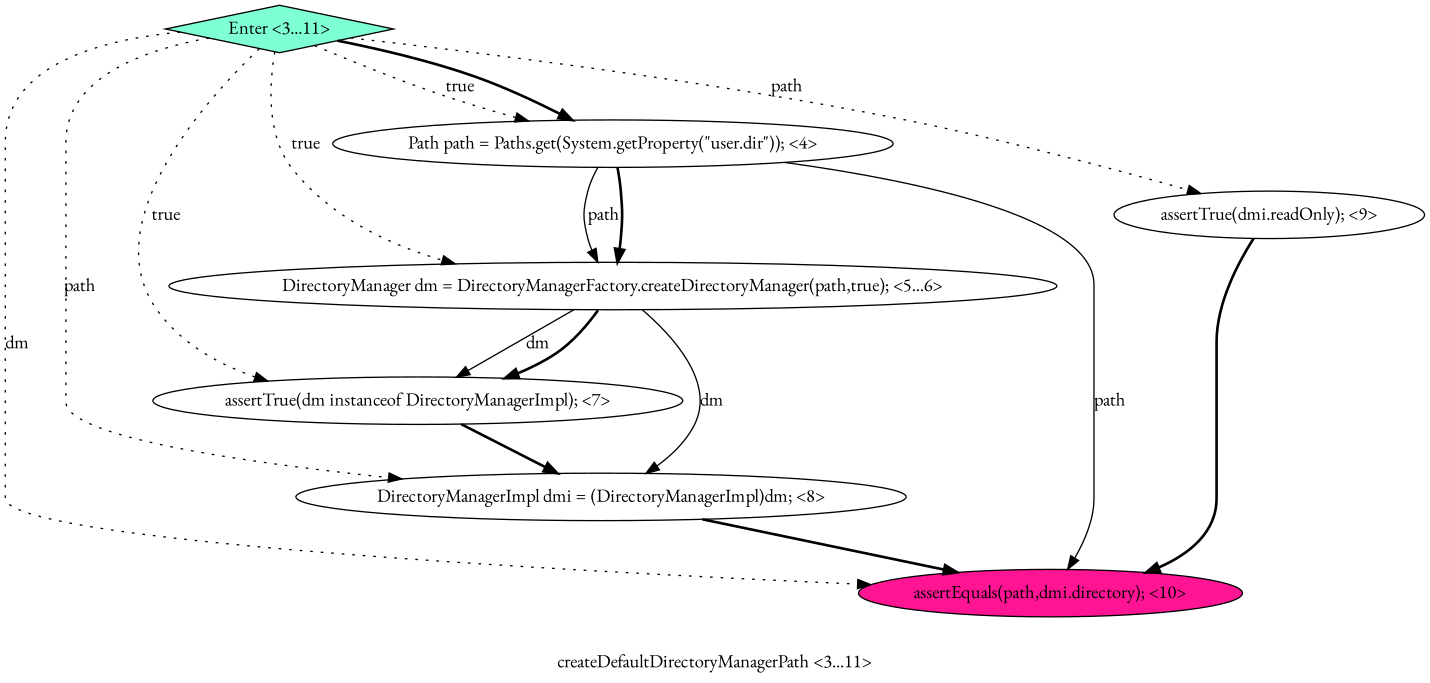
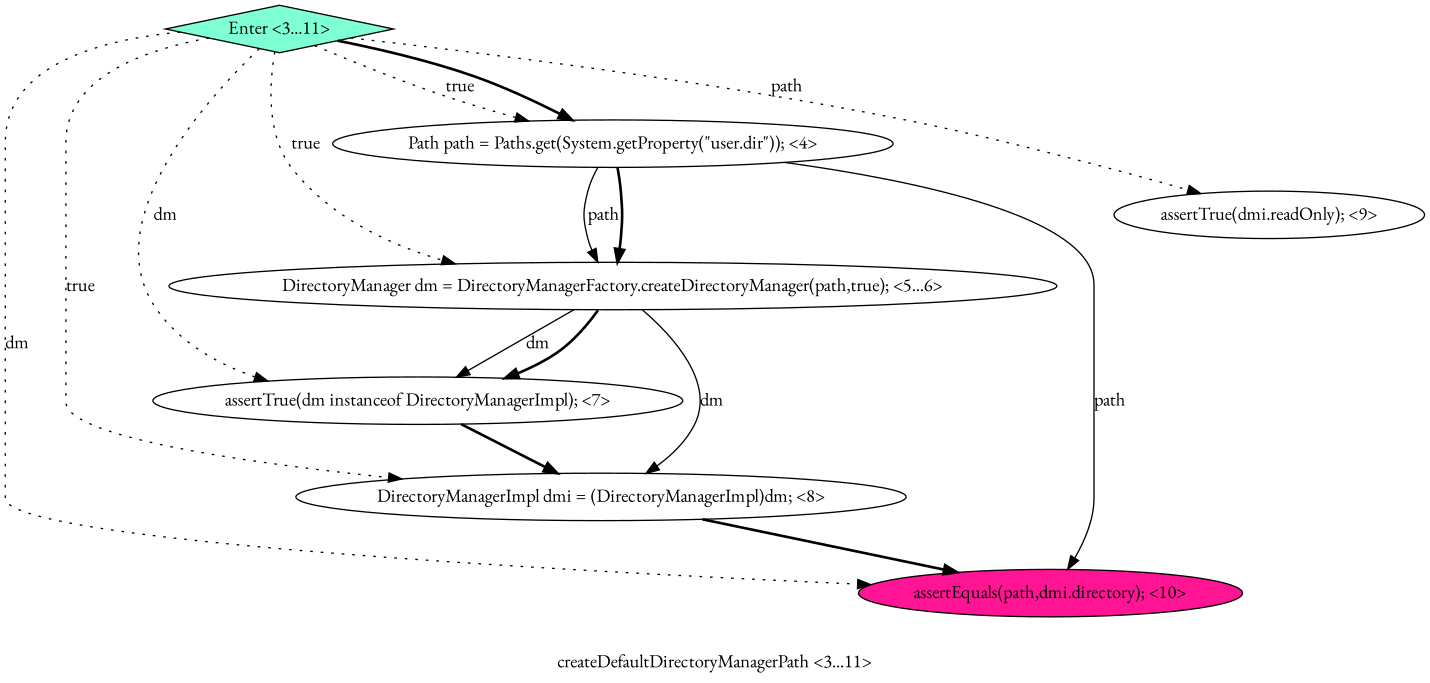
edge "Enter <3...11>" -> "assertTrue(dm instanceof DirectoryManagerImpl); <7>": label "true" -> "dm"
edge "Enter <3...11>" -> "DirectoryManagerImpl dmi = (DirectoryManagerImpl)dm; <8>": label "path" -> "true"
edge "assertTrue(dmi.readOnly); <9>" -> "assertEquals(path,dmi.directory); <10>": removed
